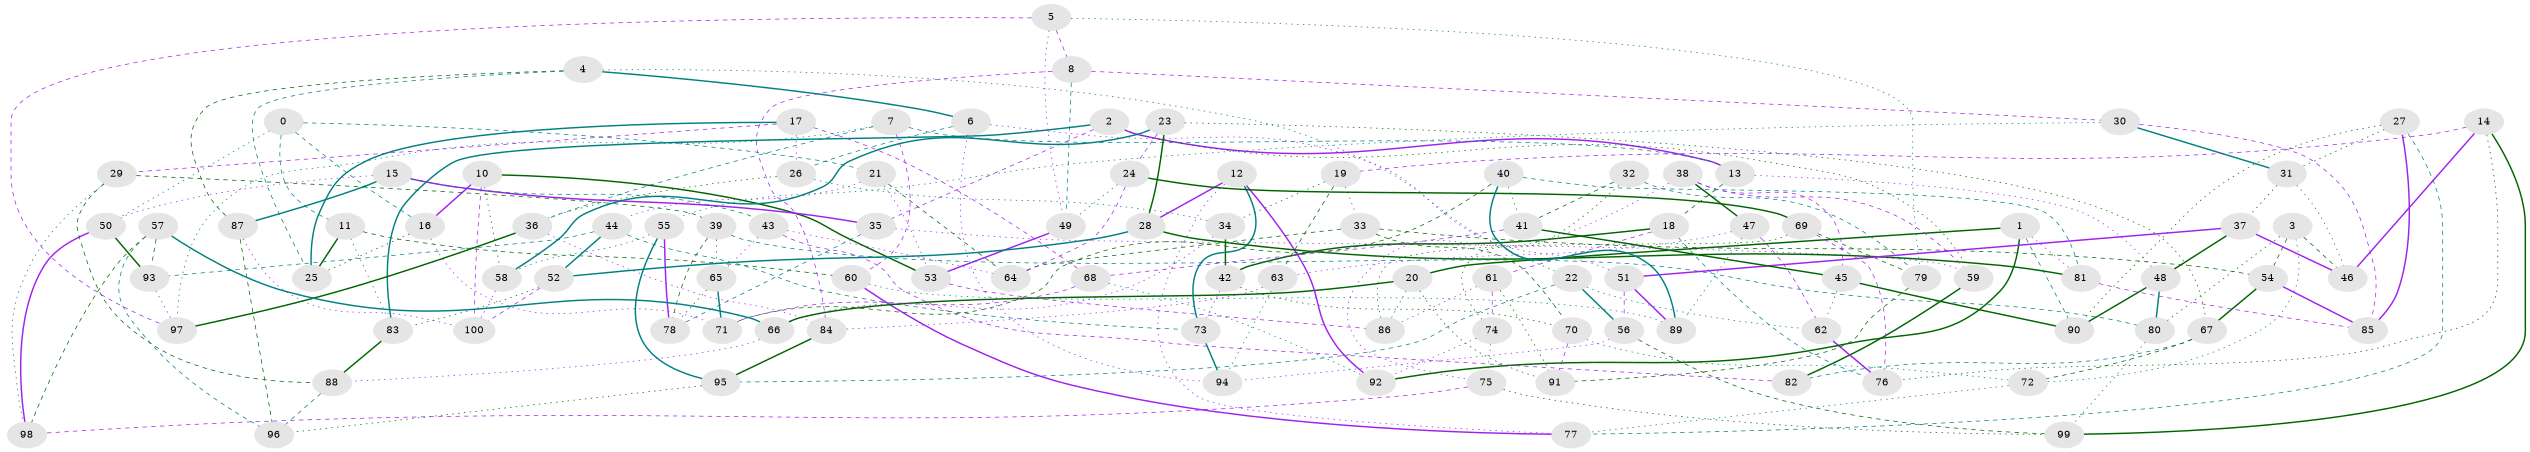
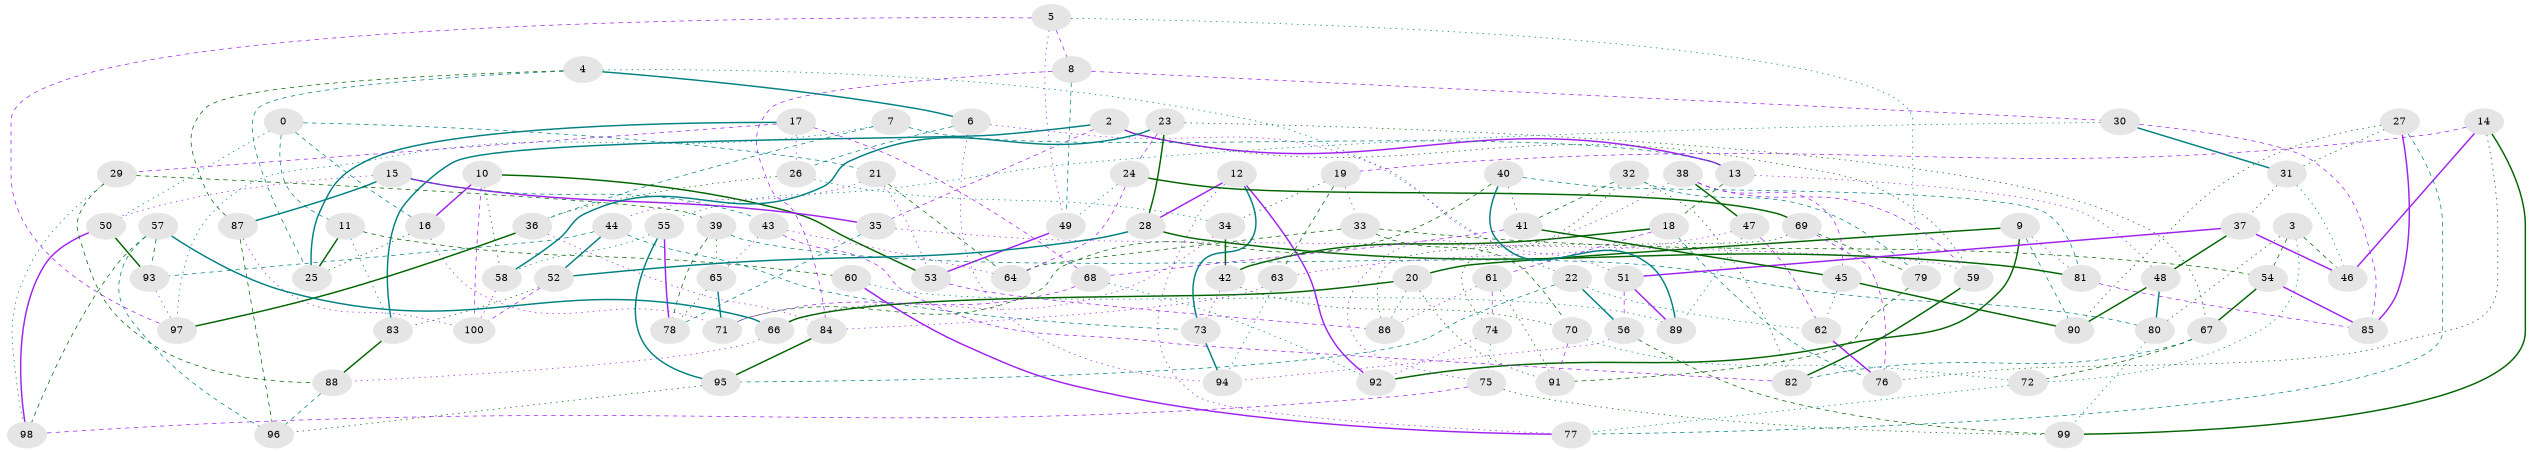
node "1": label "1" -> "9"
edge "7" -- "60": removed
edge "32" -- "82": added
